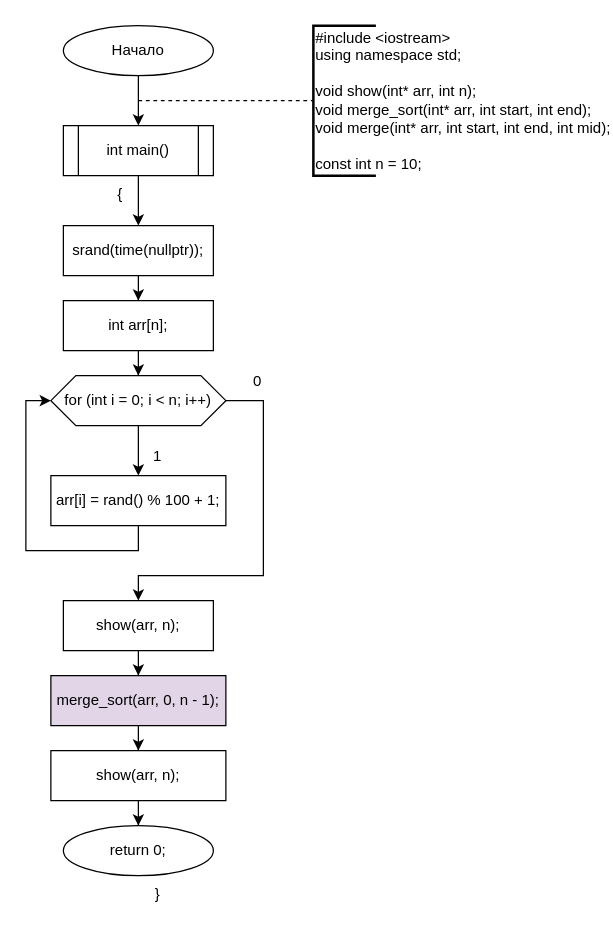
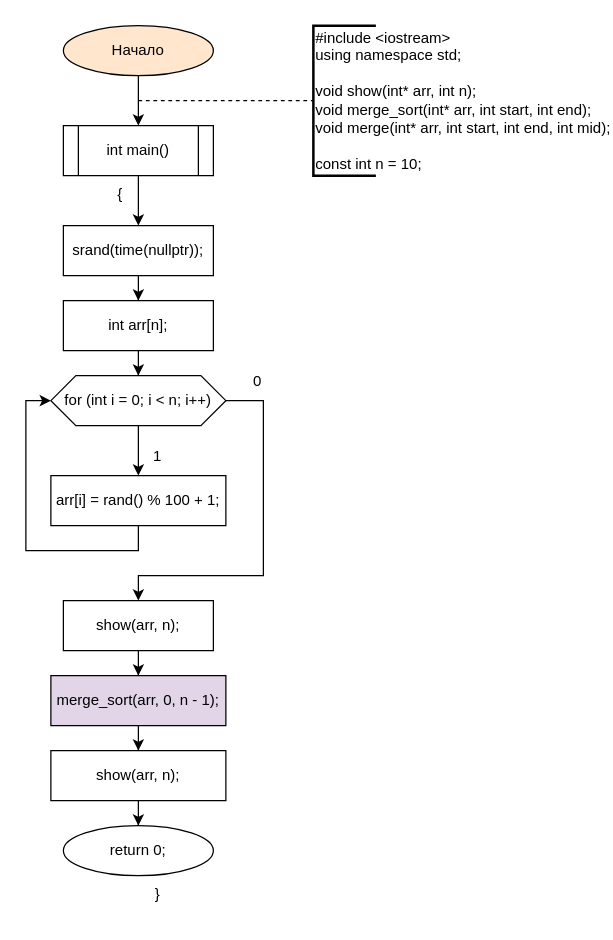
node "Начало": fillcolor #ffffff -> #ffe6cc
